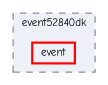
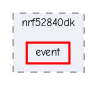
cluster "event52840dk": label "event52840dk" -> "nrf52840dk"
